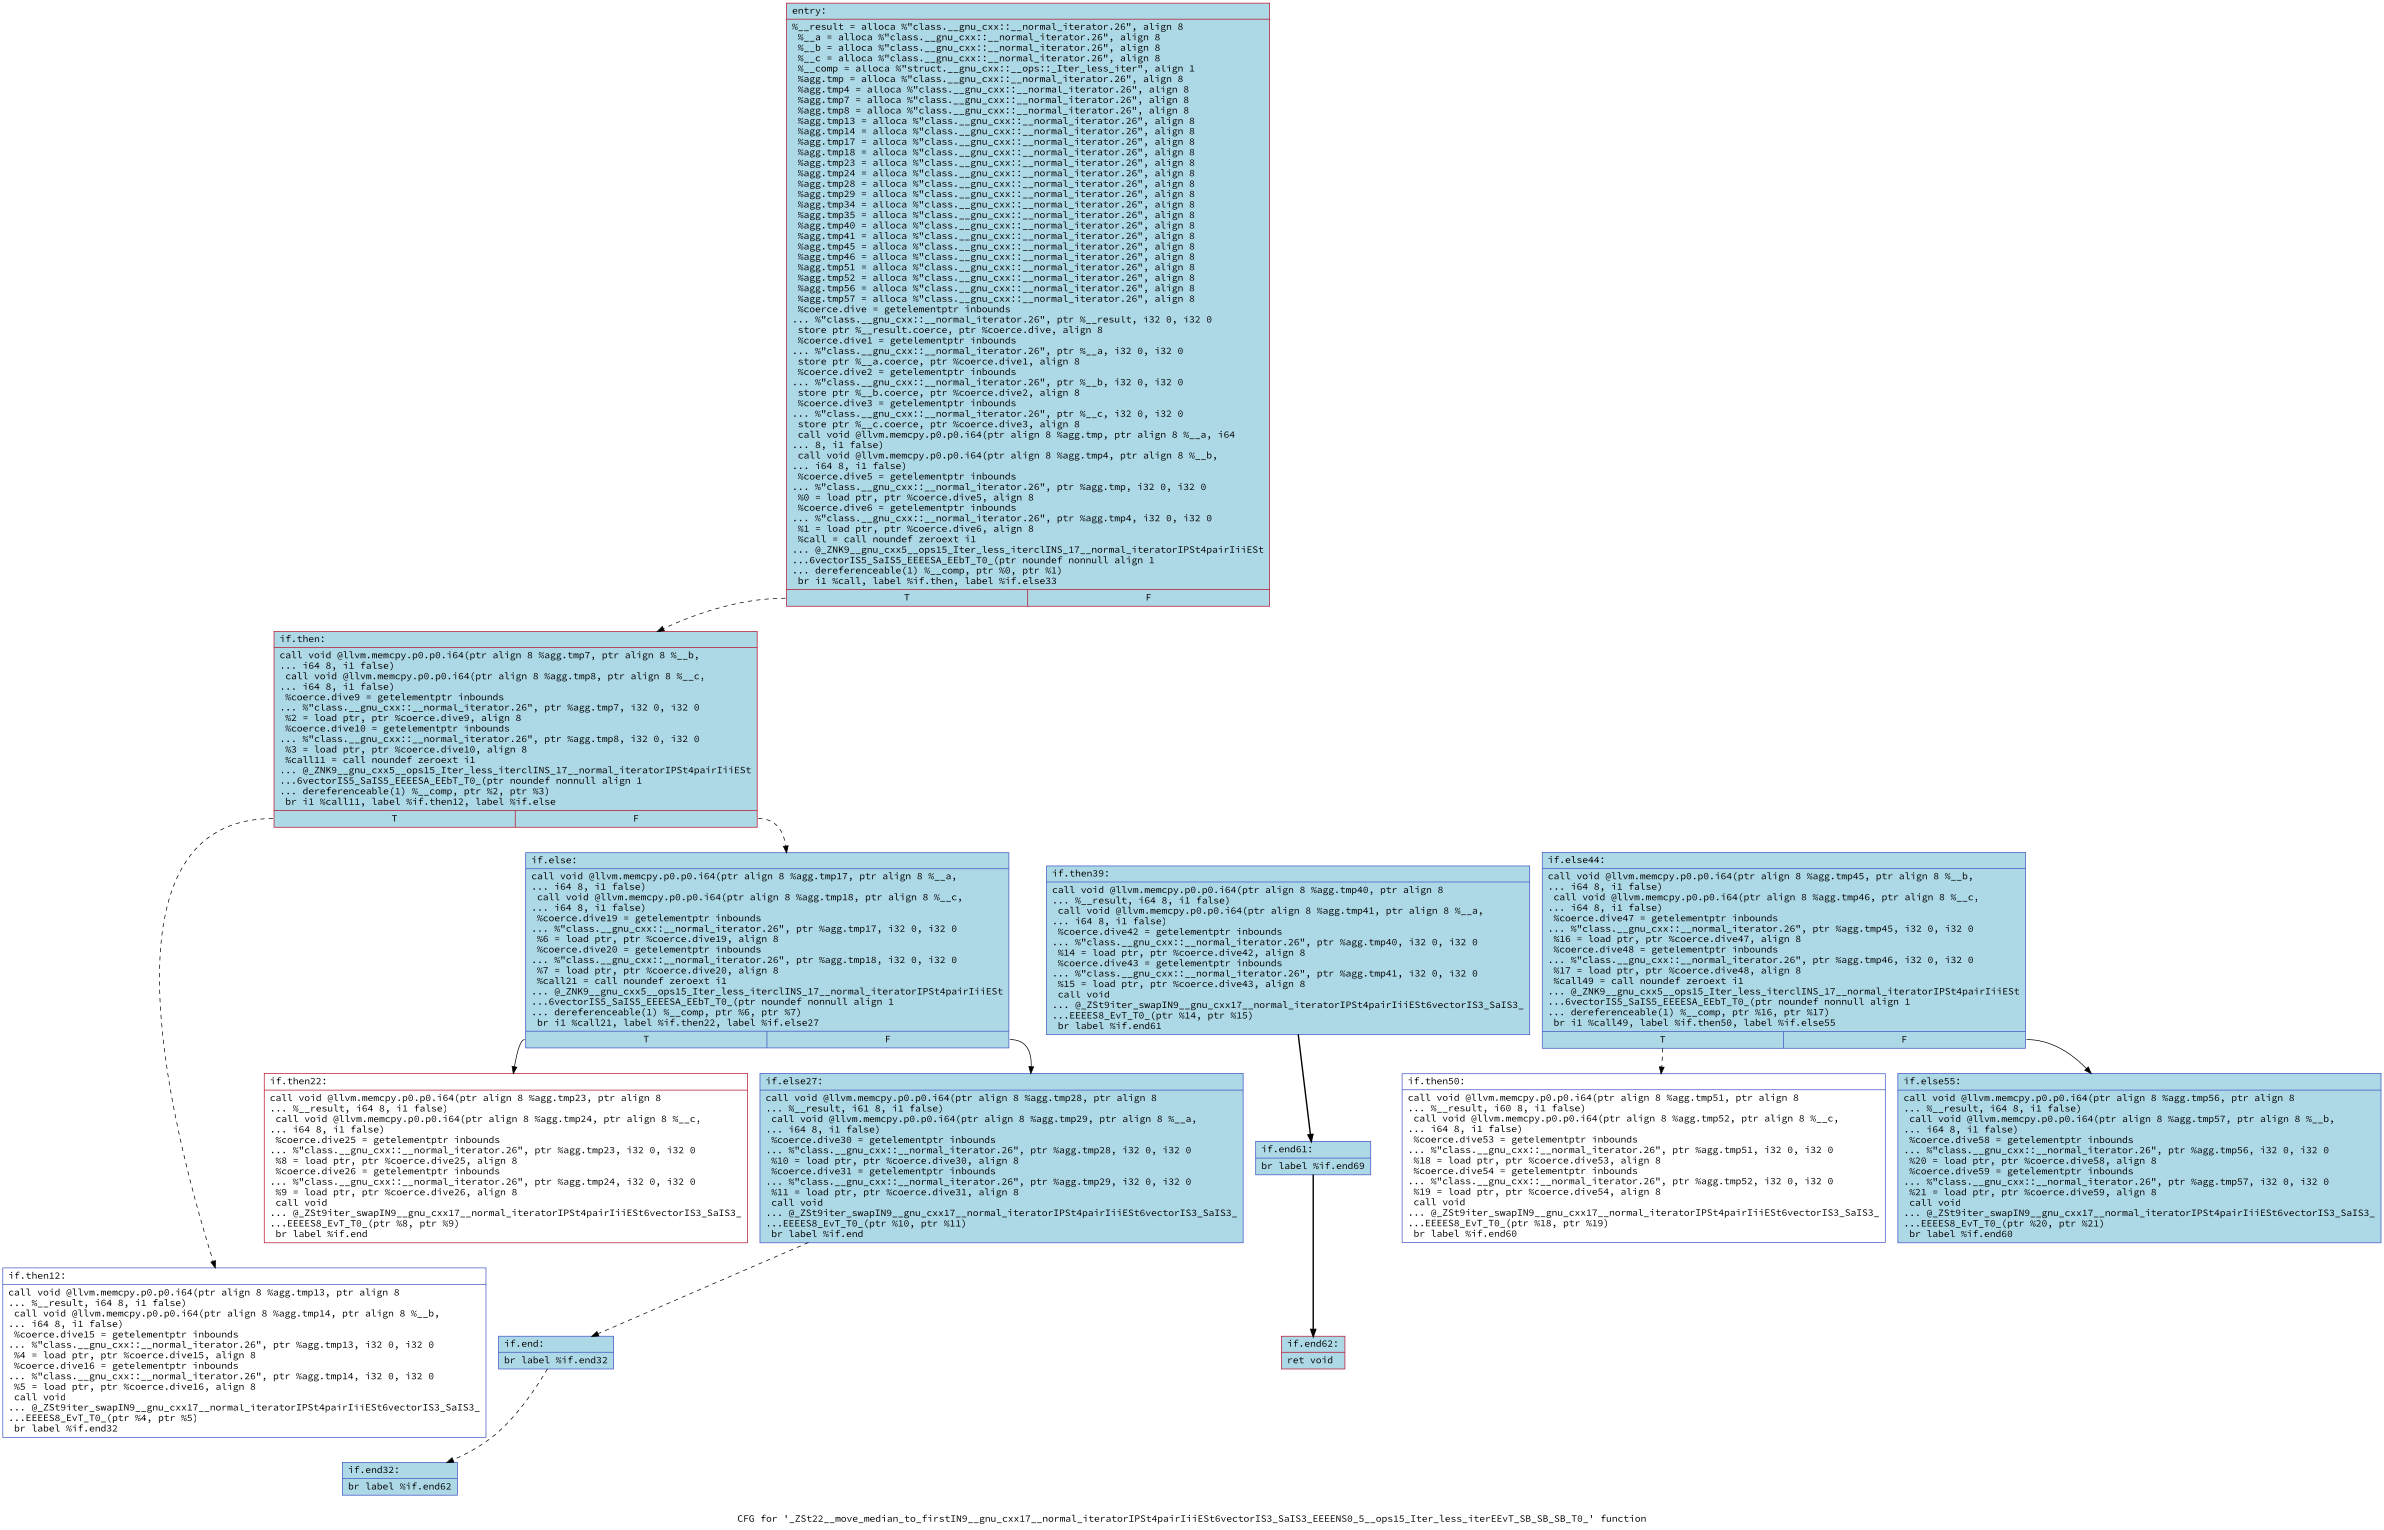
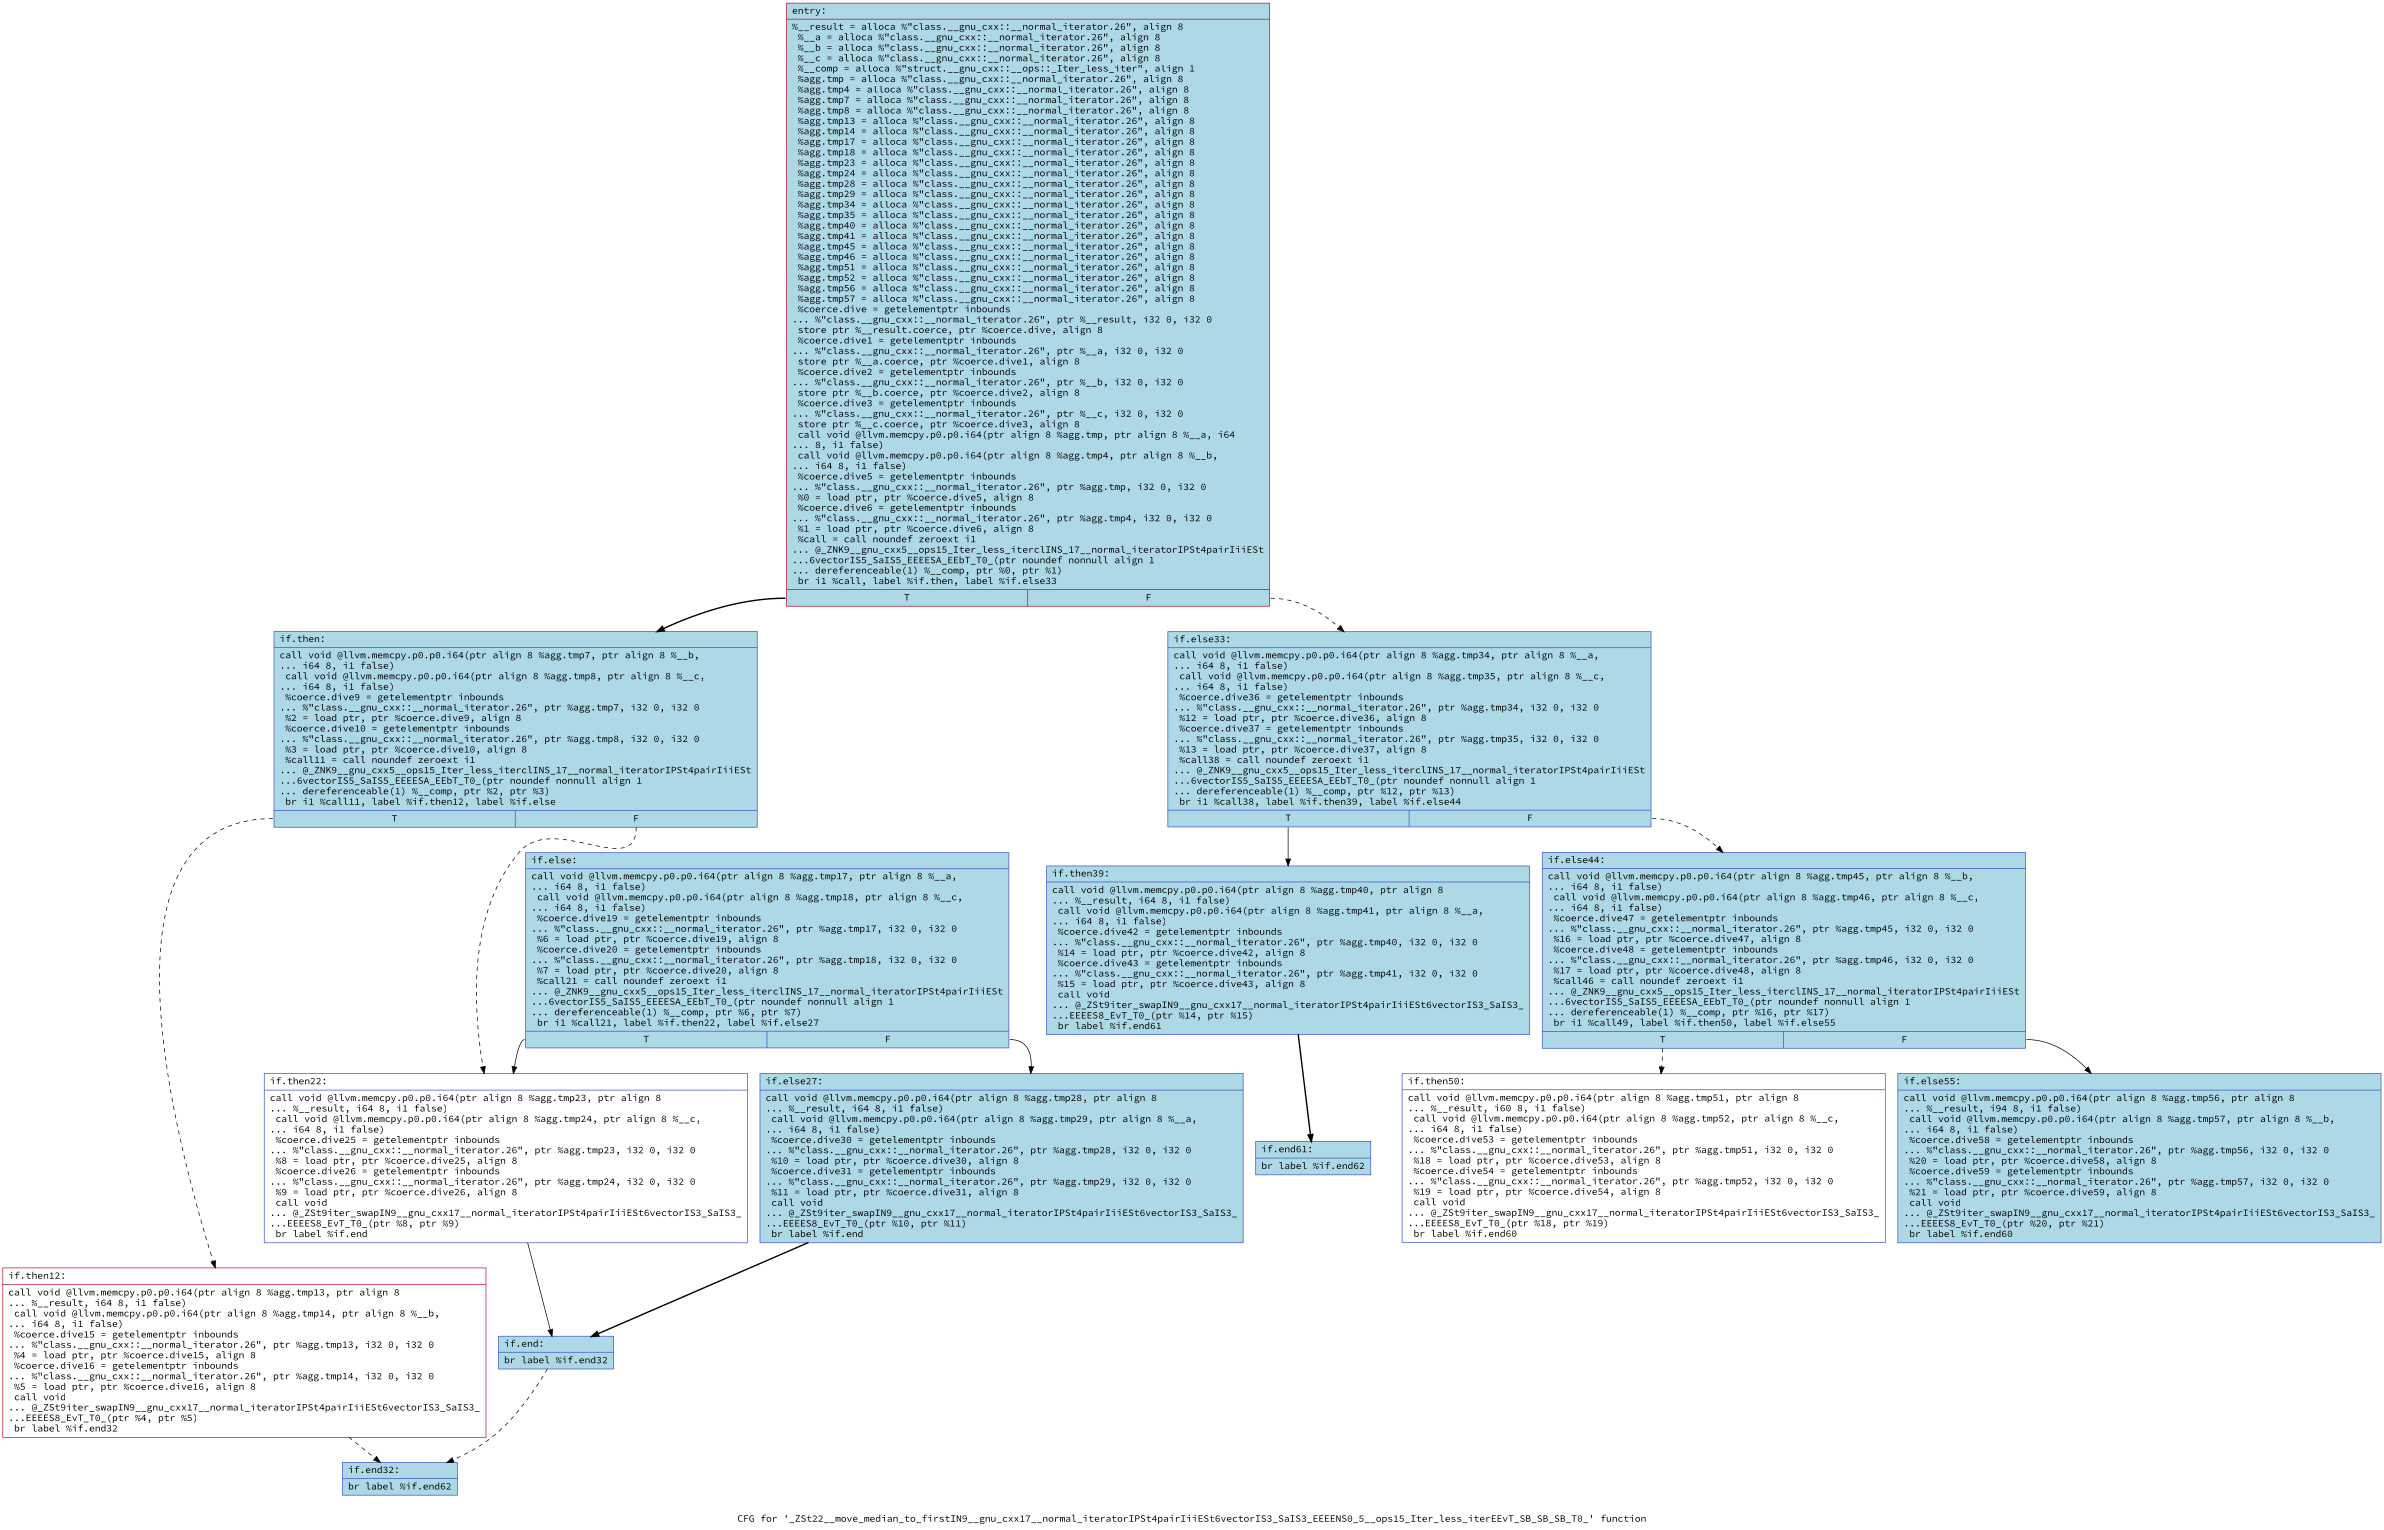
edge "entry:" -> "if.then:": style dashed -> bold
node "if.then:": color #b70d28ff -> #3d50c3ff
node "if.else33:": added
edge "if.then:" -> "if.else:": now "if.then:" -> "if.then22:"
node "if.else44:": text "%call49 = call noundef zeroext i1" -> "%call46 = call noundef zeroext i1"
node "if.else27:": text "... %__result, i61 8, i1 false)" -> "... %__result, i64 8, i1 false)"
node "if.else55:": text "... %__result, i64 8, i1 false)" -> "... %__result, i94 8, i1 false)"
node "if.then22:": color #b70d28ff -> #3d50c3ff
node "if.end61:": text "br label %if.end69" -> "br label %if.end62"
edge "if.then22:" -> "if.end:": added
edge "if.else27:" -> "if.end:": style dashed -> bold
node "if.then12:": color #3d50c3ff -> #b70d28ff
node "if.end62:": removed
edge "if.then12:" -> "if.end32:": added
